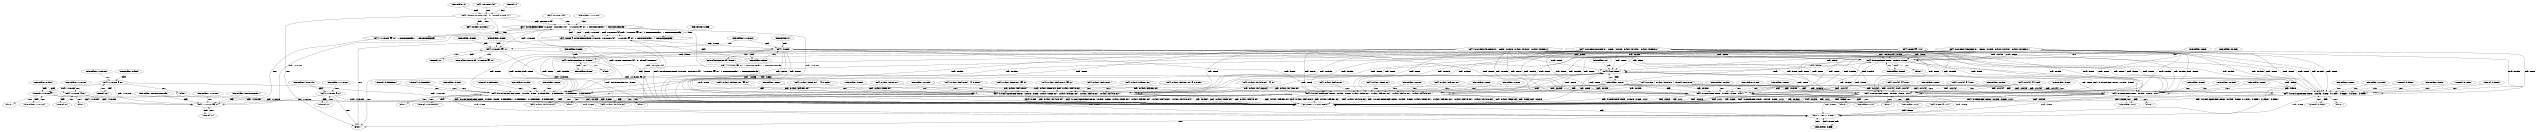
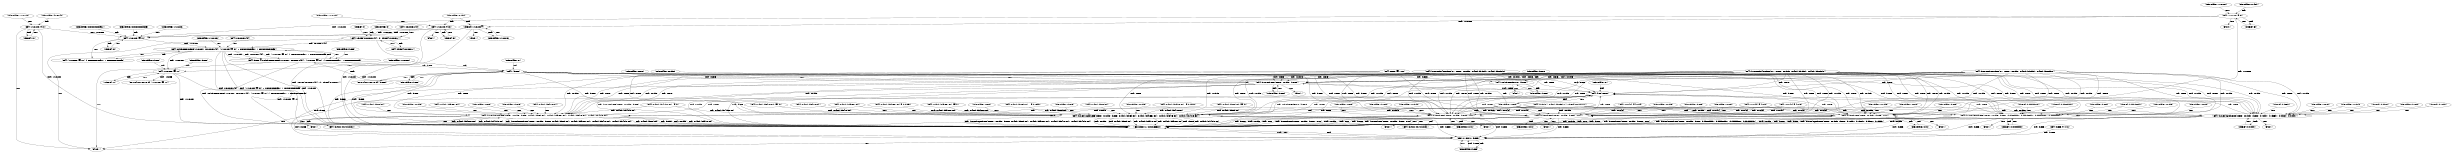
edge "(Call,numcmpts == 4U)" -> "(ControlStructure,if (numcmpts == 4U))": label "AST: " -> "DDG: !image"
edge "(Call,(numcmpts == 1U) ? OPJ_CLRSPC_GRAY : OPJ_CLRSPC_SRGB)" -> "(Call,numcmpts == 1U)": reversed
edge "(Return,return image;)" -> "(MethodReturn,opj_image_t*)": added, label "DDG: <RET>"
